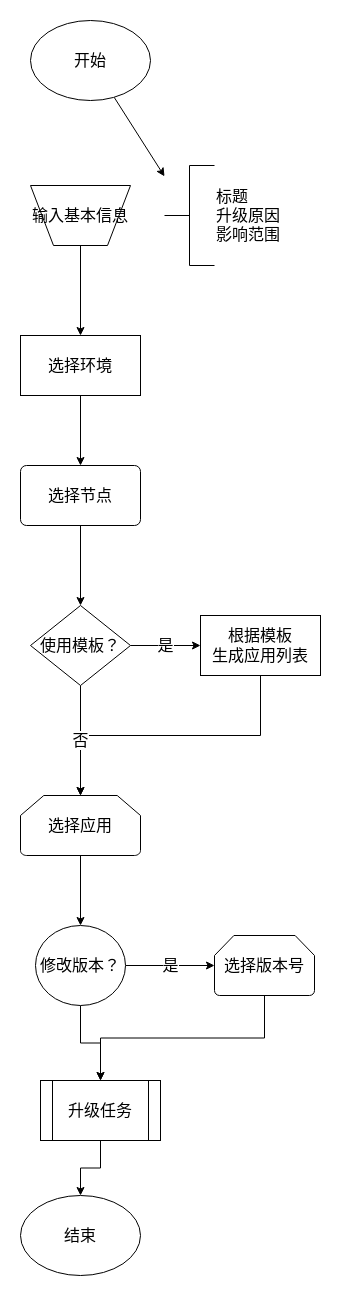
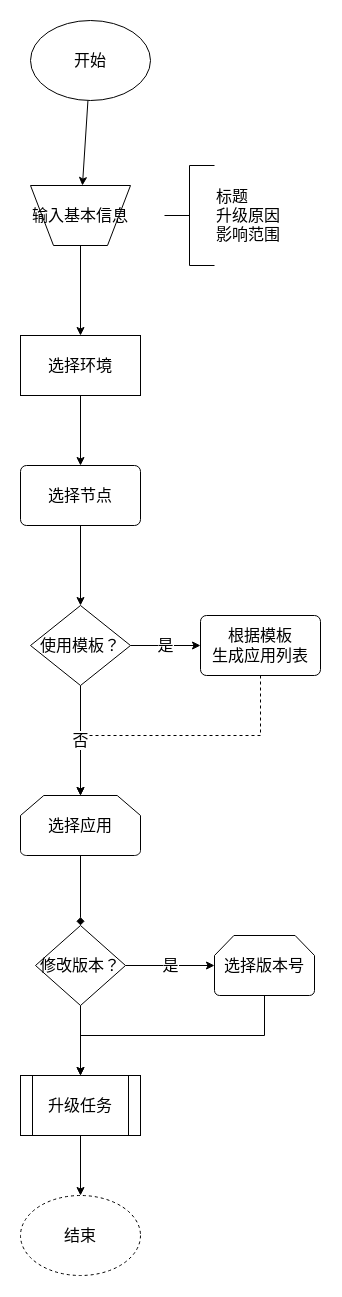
edge "开始" -> "标题升级原因影响范围": now "开始" -> "输入基本信息"
node "根据模板生成应用列表": shape rectangle -> rounded rectangle
edge "根据模板生成应用列表" -> "选择应用": style solid -> dashed
edge "选择应用" -> "修改版本？": arrowhead classic -> diamond
node "修改版本？": shape ellipse -> diamond
node "升级任务": moved (101, 1111) -> (81, 1106)
node "结束": style solid -> dashed
